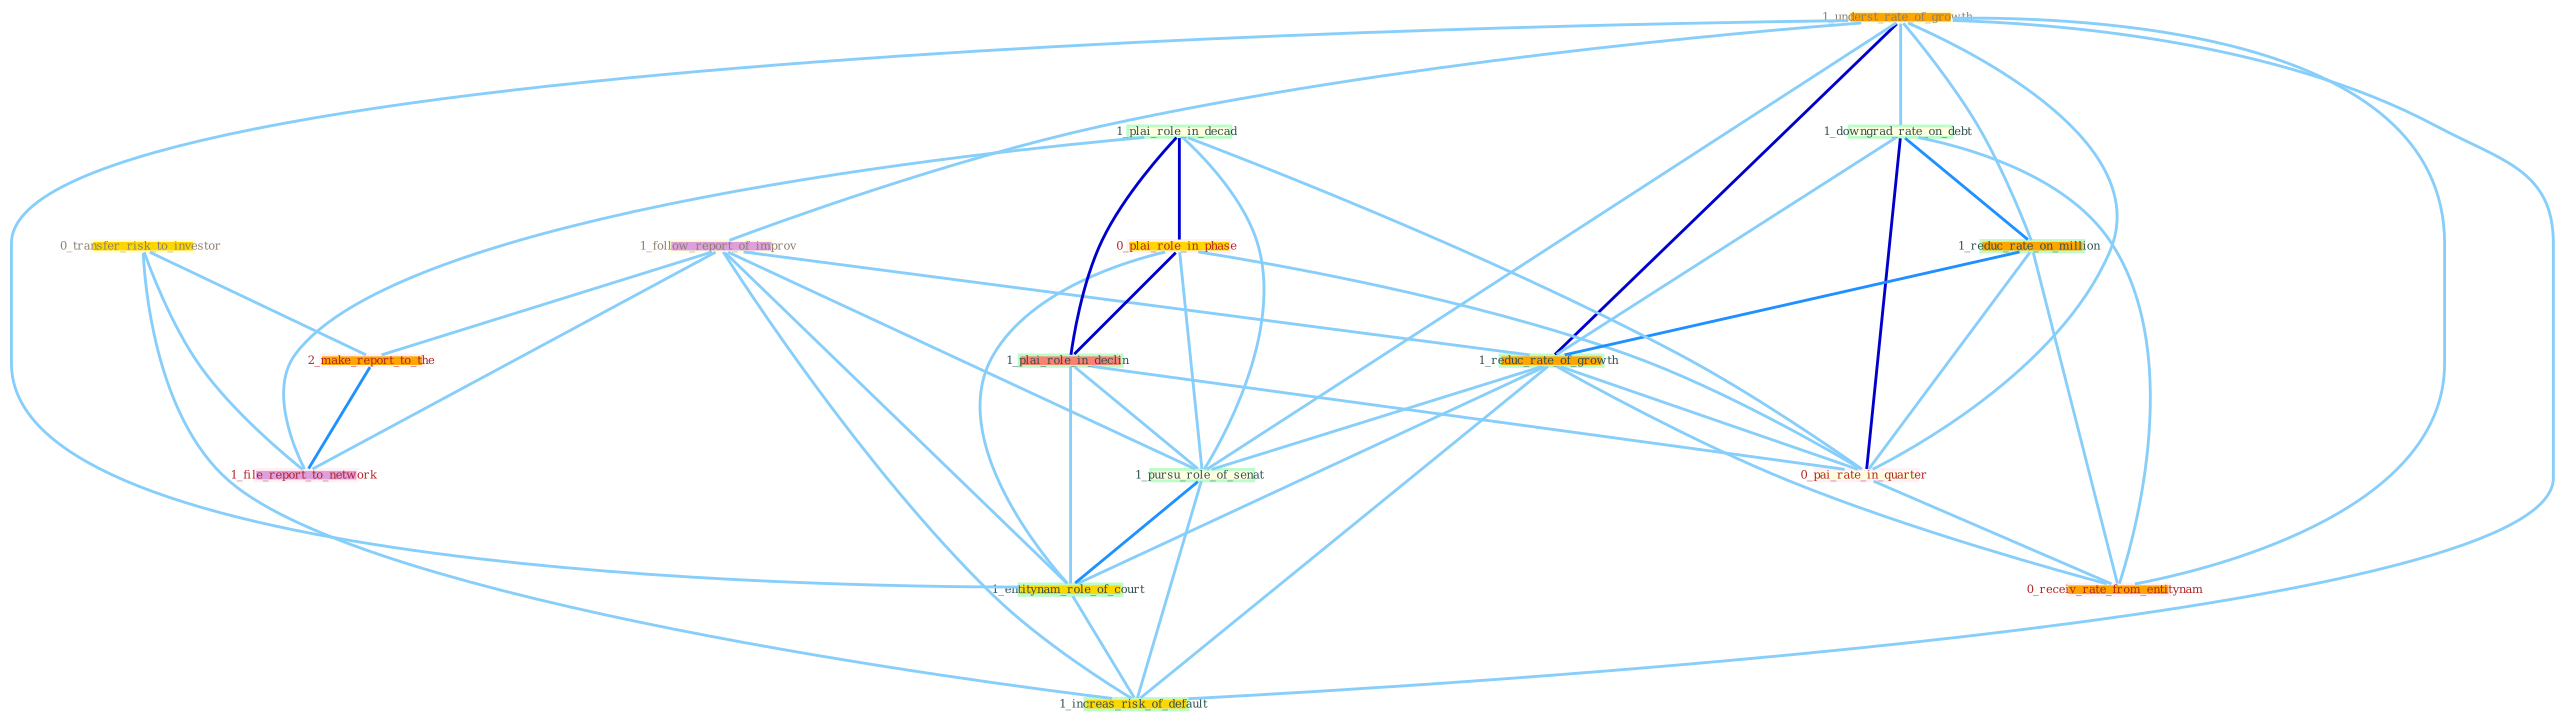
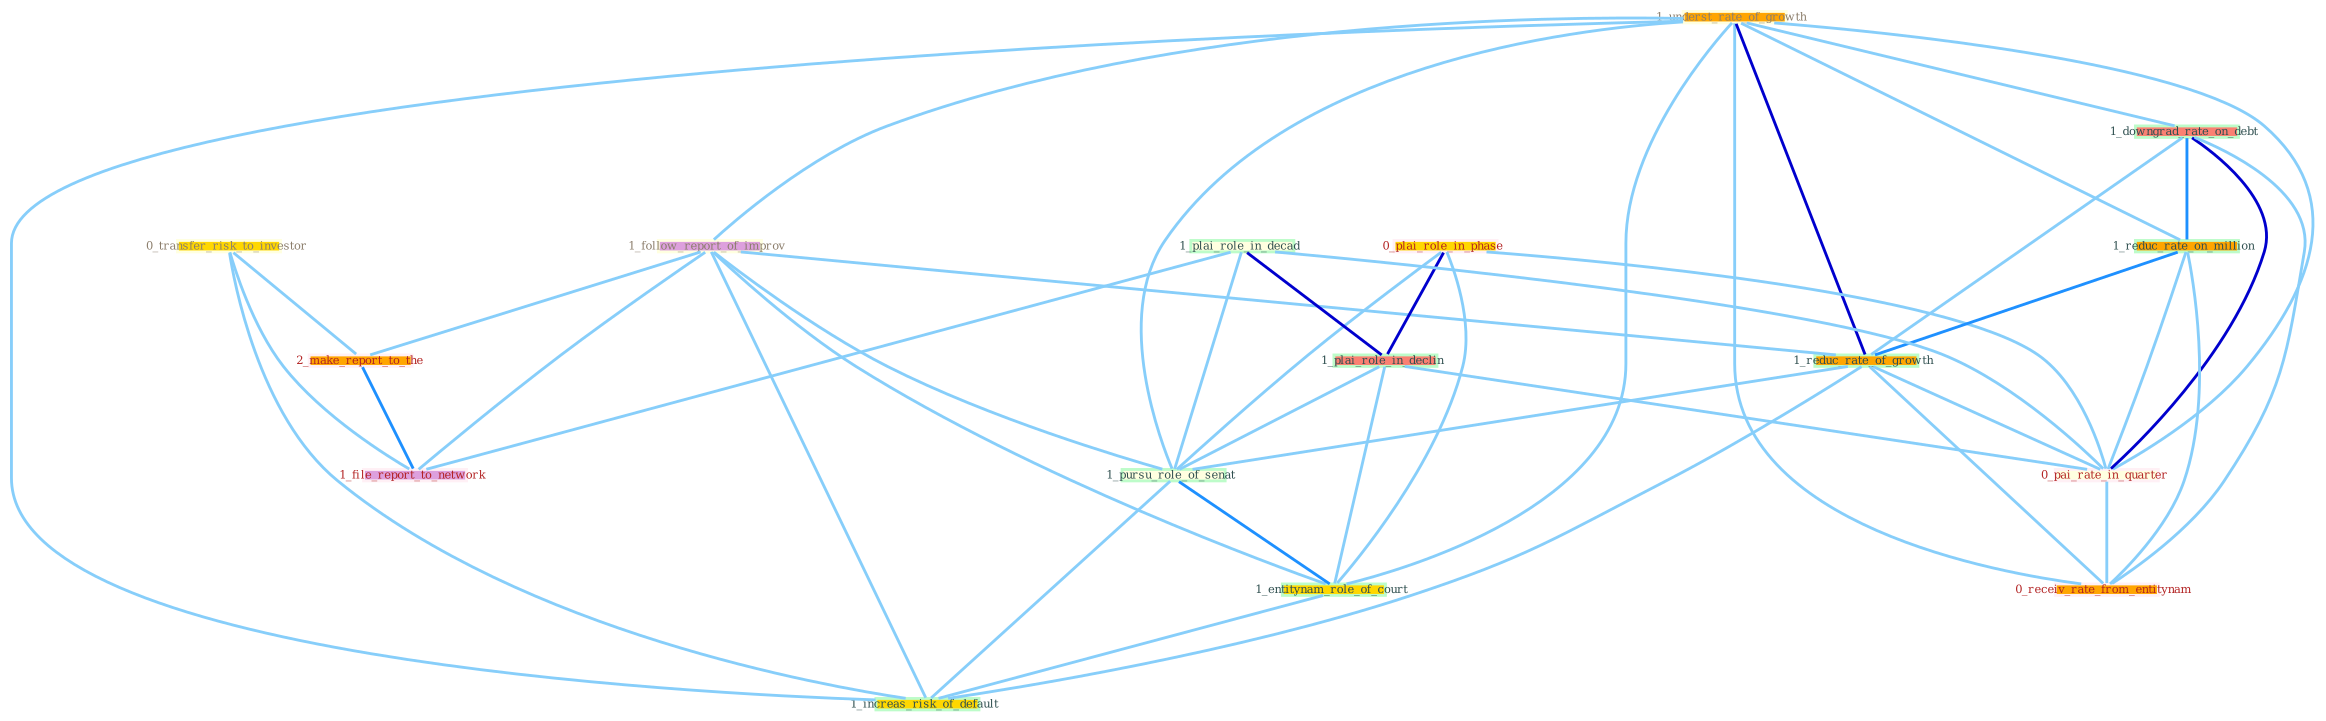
node "1_downgrad_rate_on_debt": fillcolor lightyellow -> salmon
edge "1_plai_role_in_decad" -- "0_plai_role_in_phase": removed
edge "1_reduc_rate_of_growth" -- "1_entitynam_role_of_court": removed
